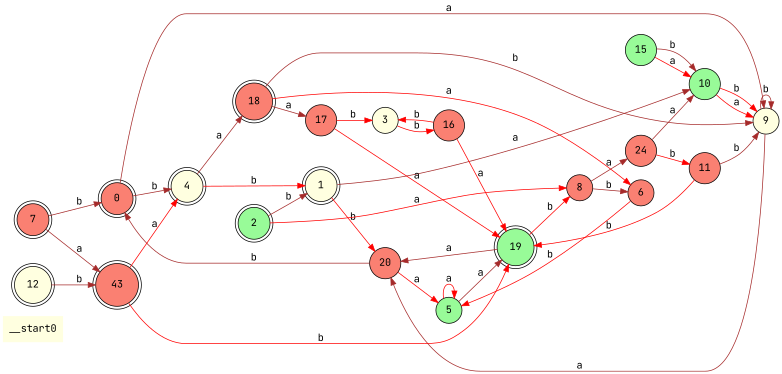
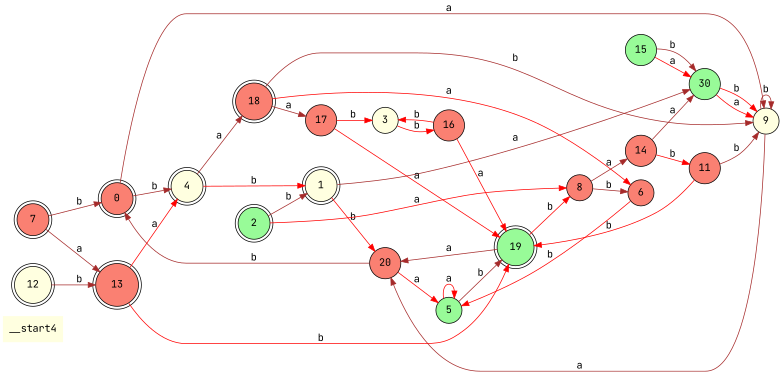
node "10": label "10" -> "30"
node "24": label "24" -> "14"
edge "5" -> "19": label "a" -> "b"
node "43": label "43" -> "13"
node "__start0": label "__start0" -> "__start4"
